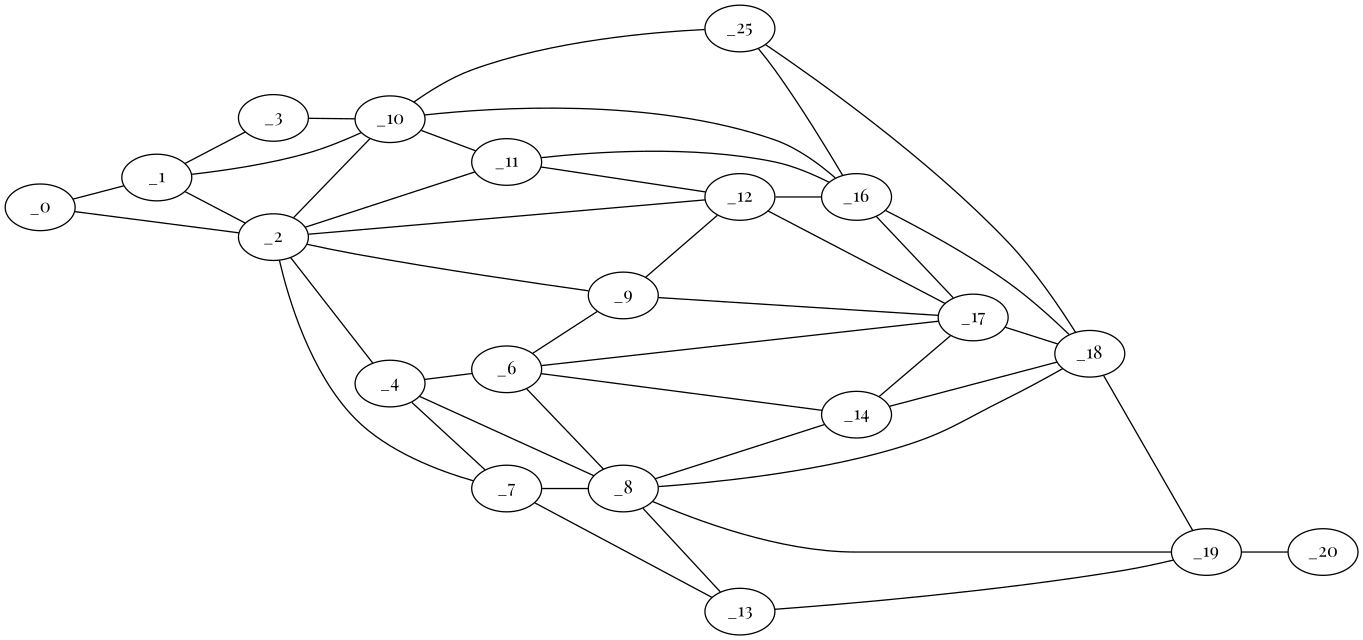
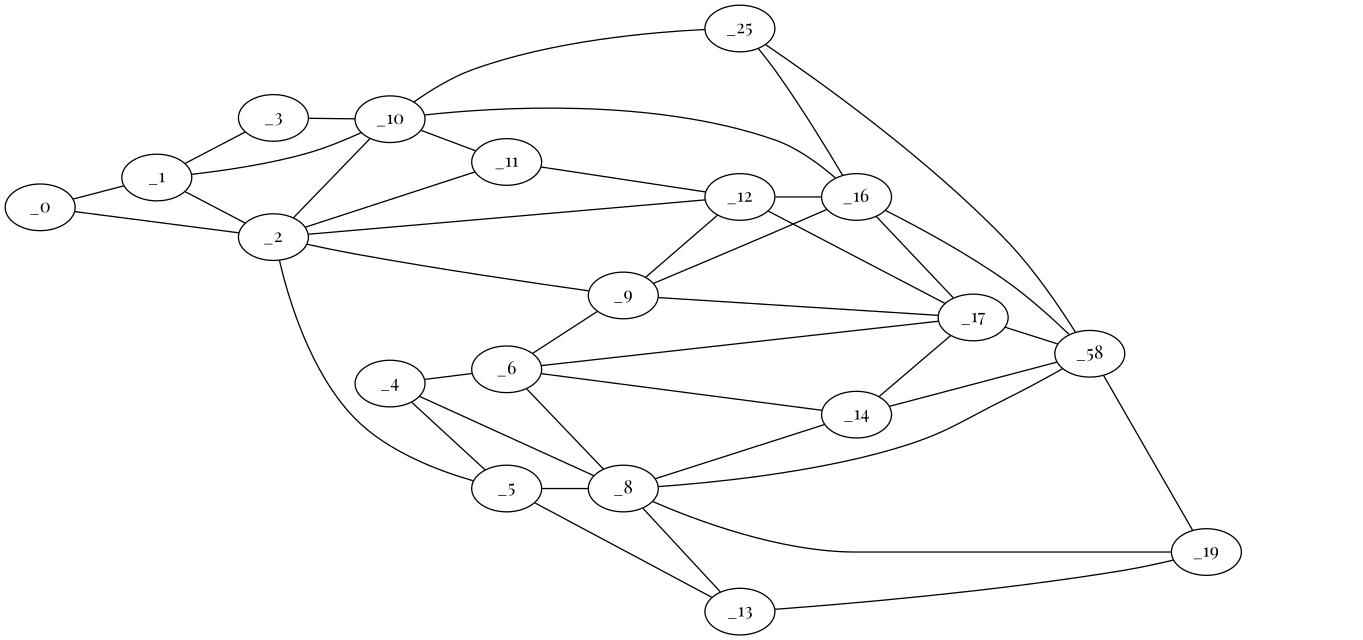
edge "_11" -- "_16": now "_9" -- "_16"
edge "_2" -- "_4": removed
node "_18": label "_18" -> "_58"
node "_7": label "_7" -> "_5"
node "_20": removed
